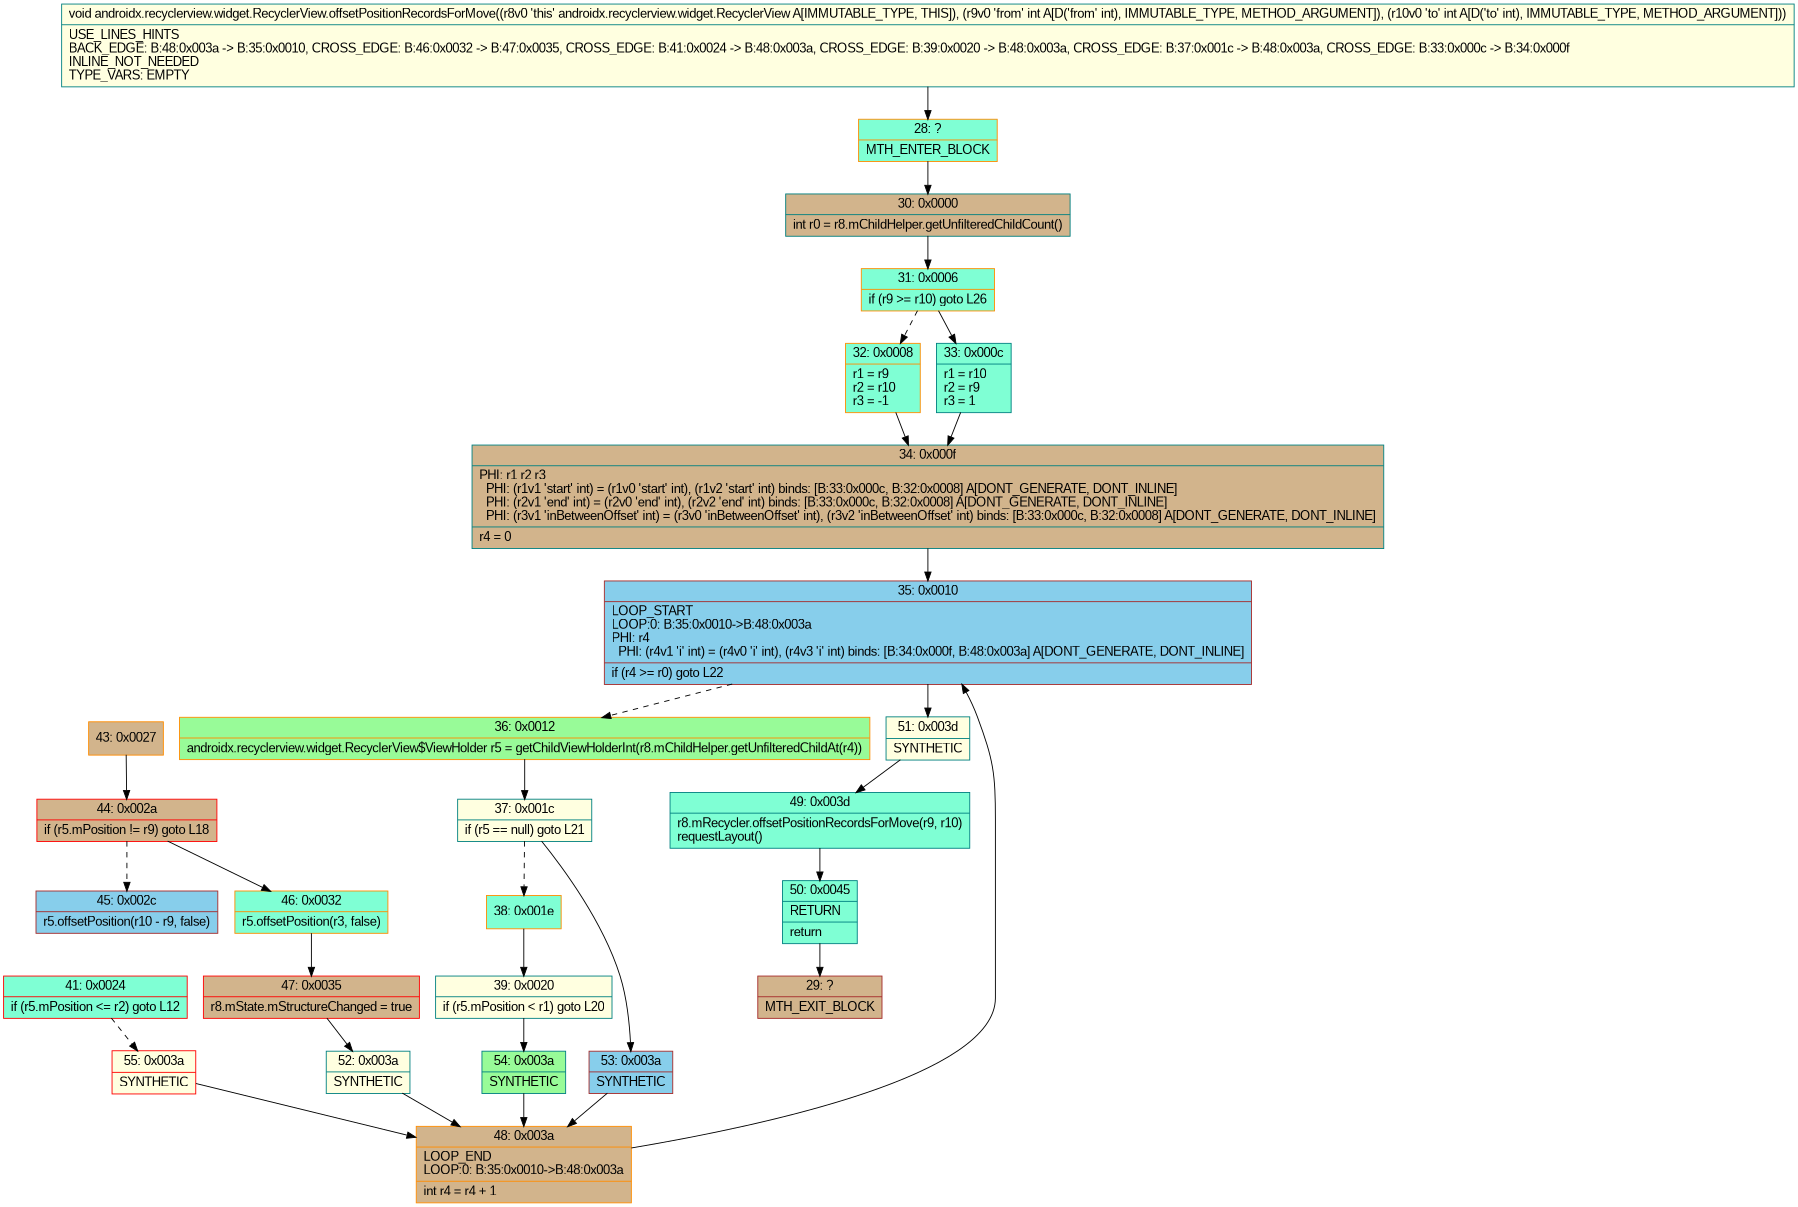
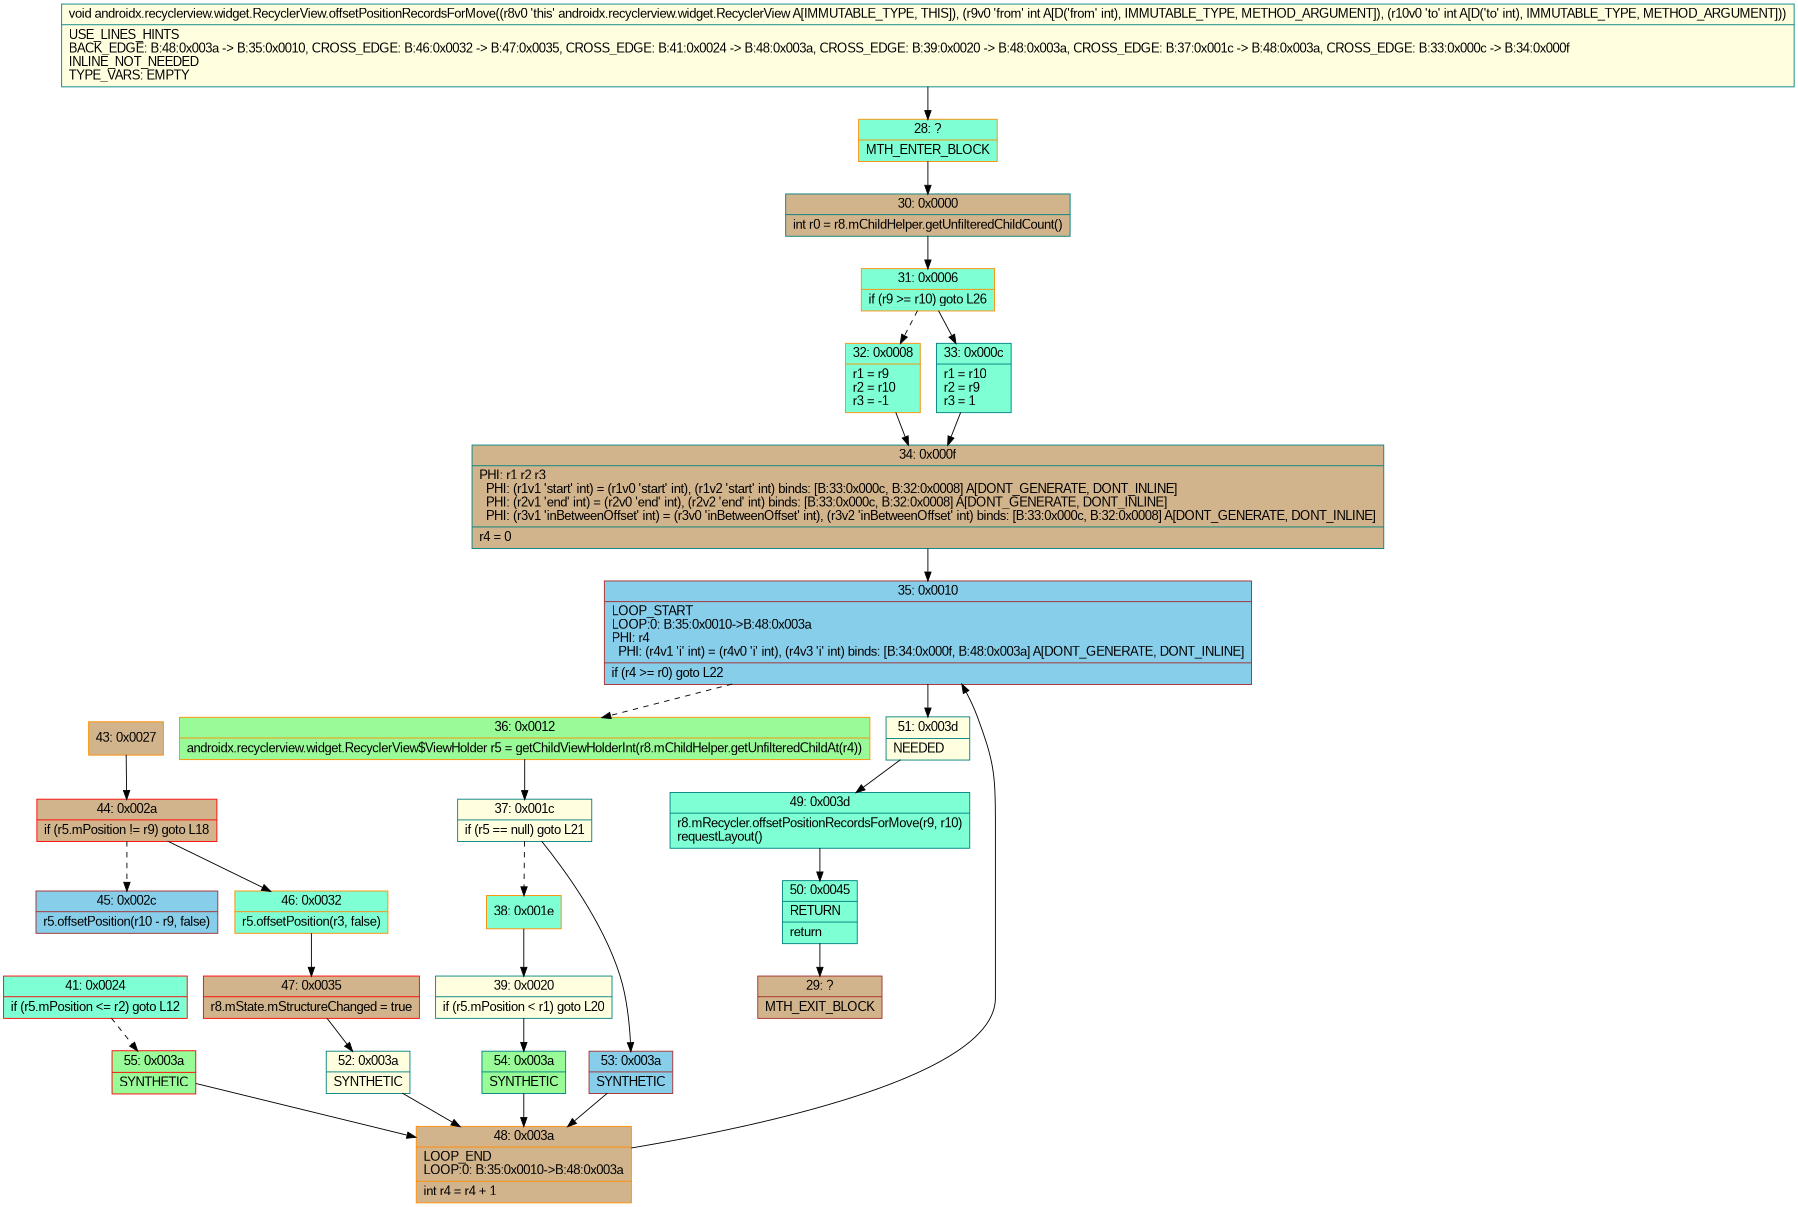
node "51: 0x003d": text "SYNTHETIC" -> "NEEDED"
node "55: 0x003a": fillcolor lightyellow -> palegreen
